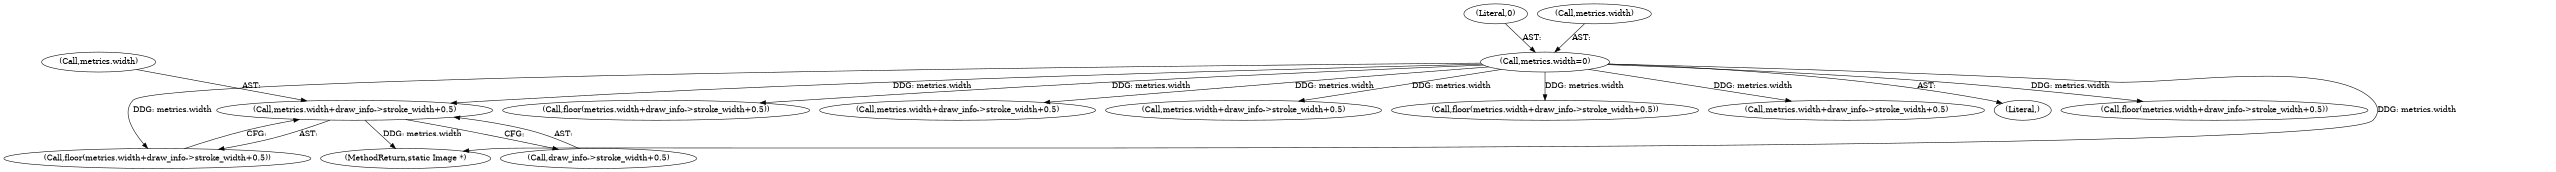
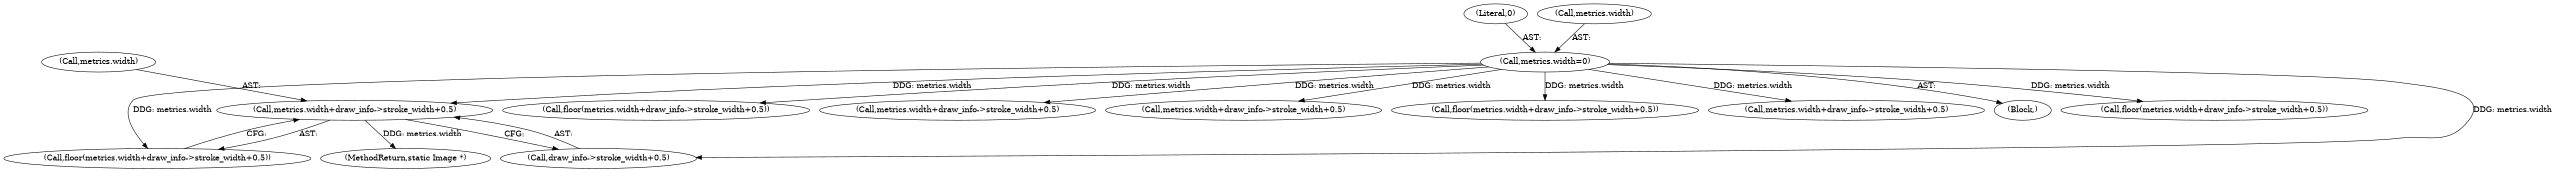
node "(Literal,)": label "(Literal,)" -> "(Block,)"
edge "(Call,metrics.width=0)" -> "(MethodReturn,static Image *)": now "(Call,metrics.width=0)" -> "(Call,draw_info->stroke_width+0.5)"
